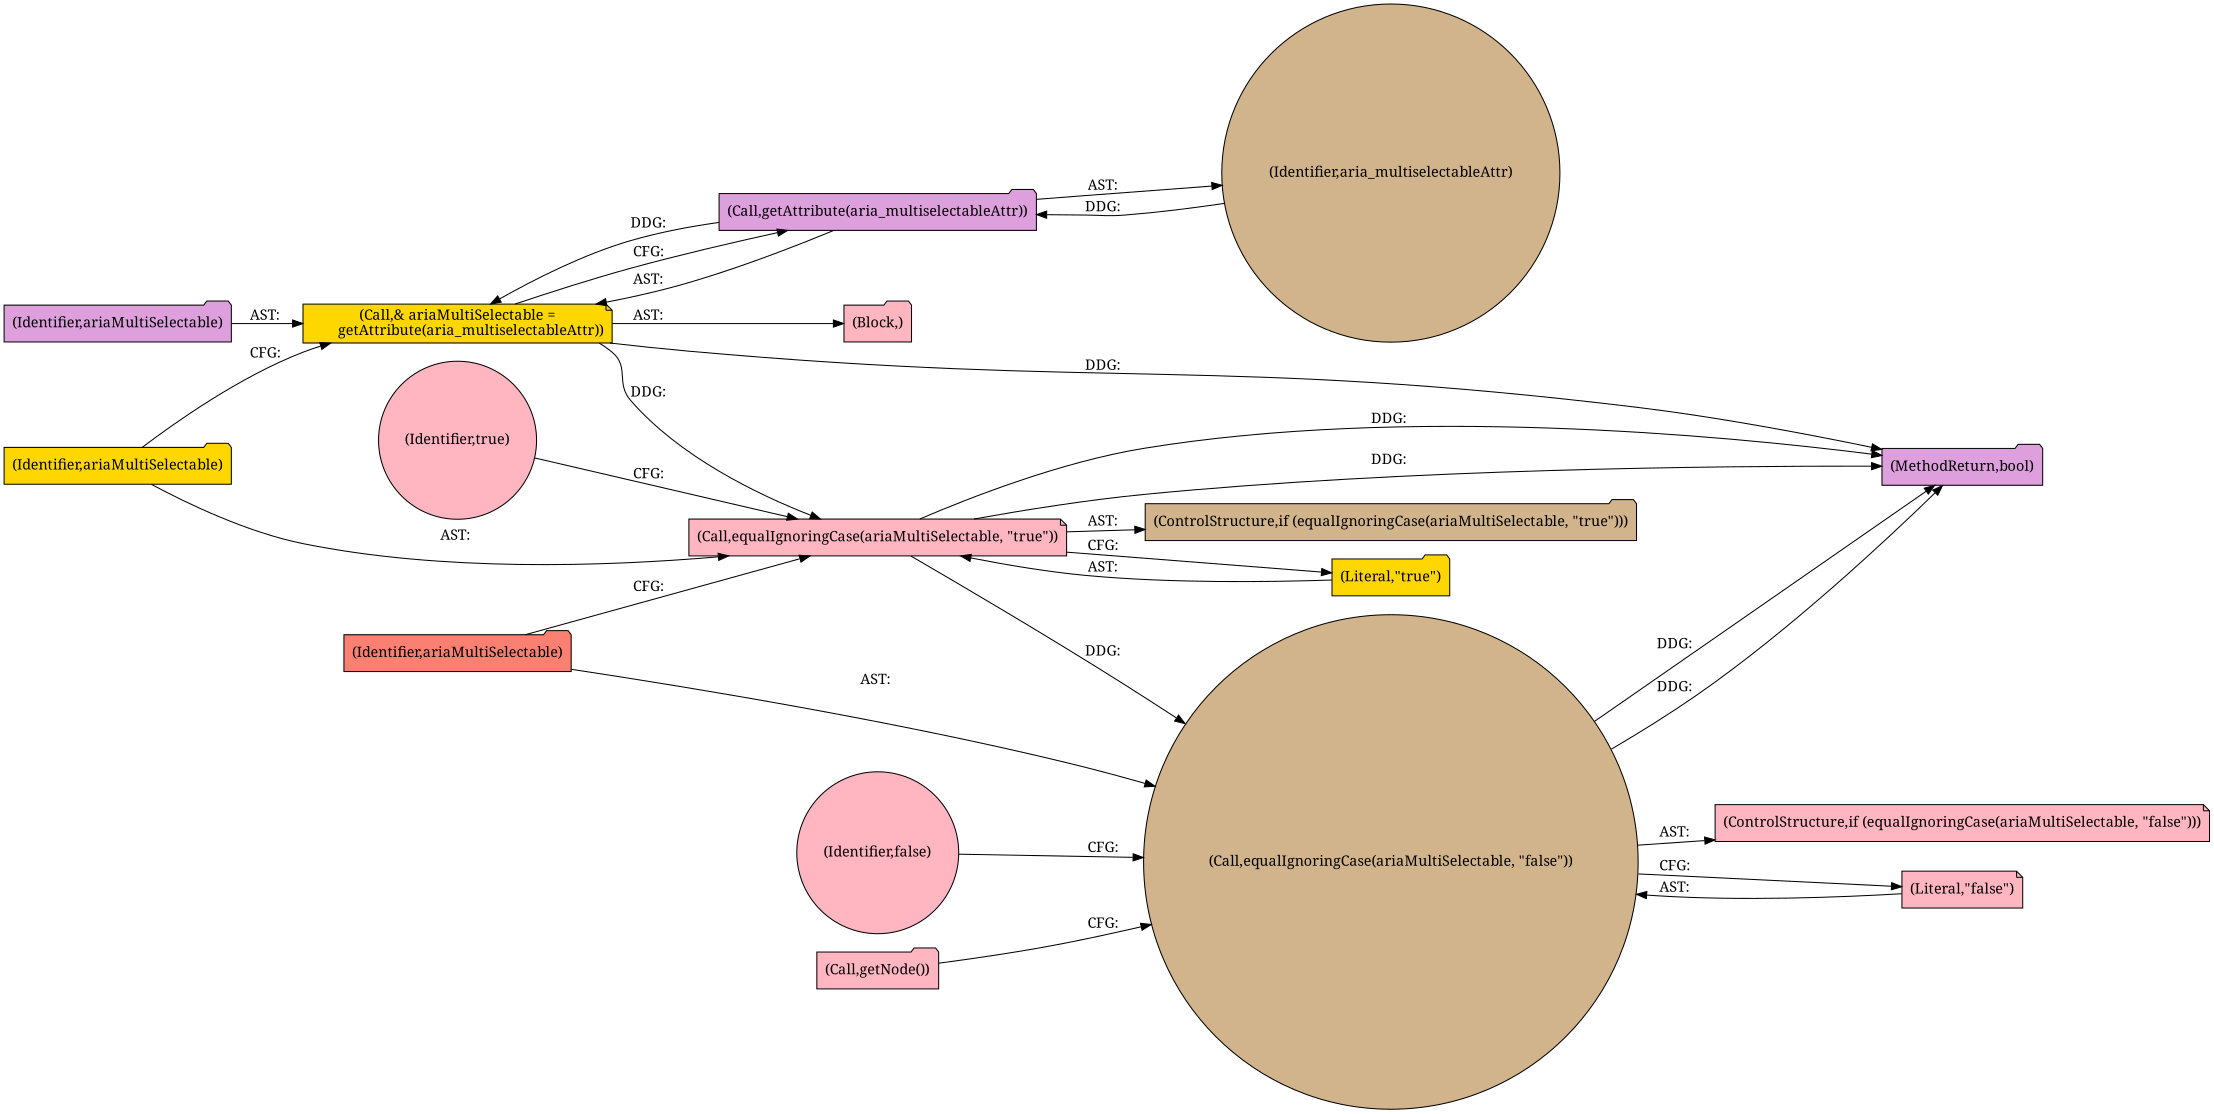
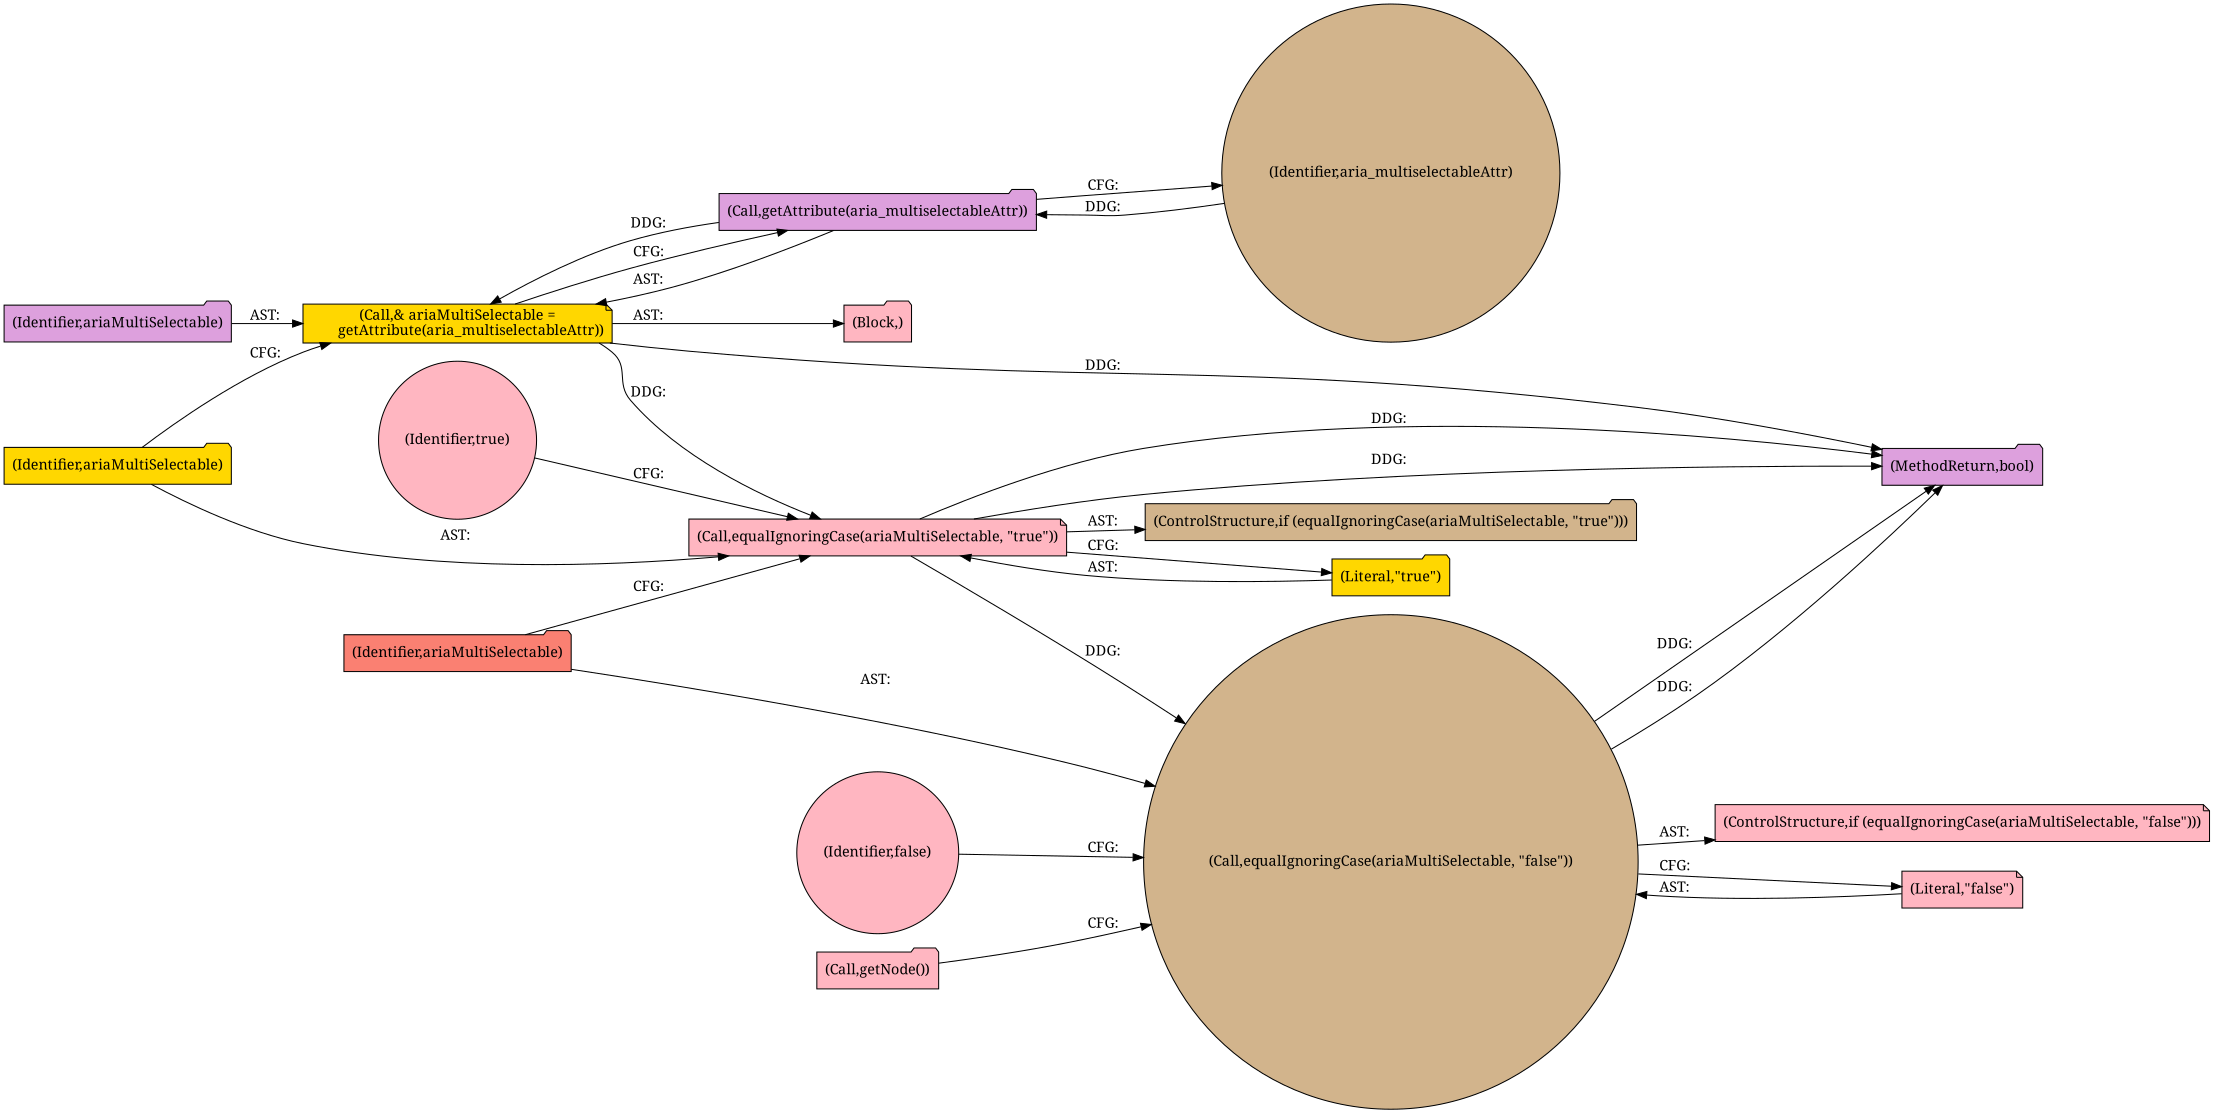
edge "(Call,getAttribute(aria_multiselectableAttr))" -> "(Identifier,aria_multiselectableAttr)": label "AST: " -> "CFG: "
